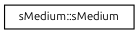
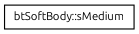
node "sMedium::sMedium": label "sMedium::sMedium" -> "btSoftBody::sMedium"
